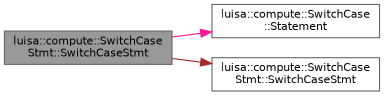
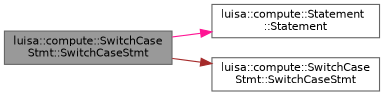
node "luisa::compute::SwitchCase ::Statement": label "luisa::compute::SwitchCase ::Statement" -> "luisa::compute::Statement ::Statement"
